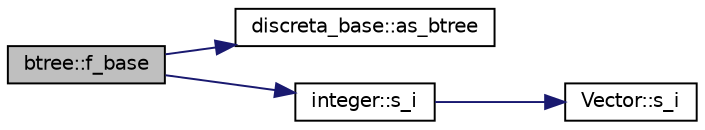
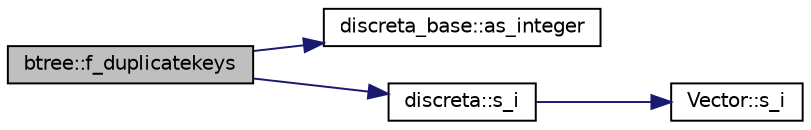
node "discreta_base::as_btree": label "discreta_base::as_btree" -> "discreta_base::as_integer"
node "btree::f_base": label "btree::f_base" -> "btree::f_duplicatekeys"
node "integer::s_i": label "integer::s_i" -> "discreta::s_i"
